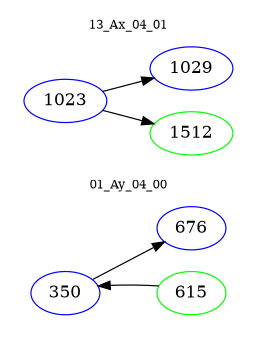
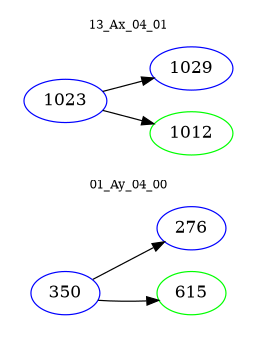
node "1512": label "1512" -> "1012"
node "676": label "676" -> "276"
edge "615" -> "350": reversed
